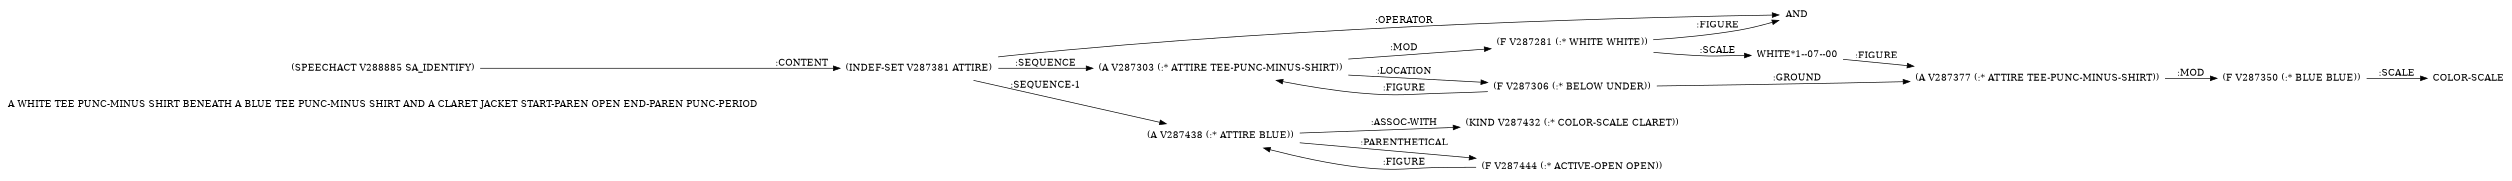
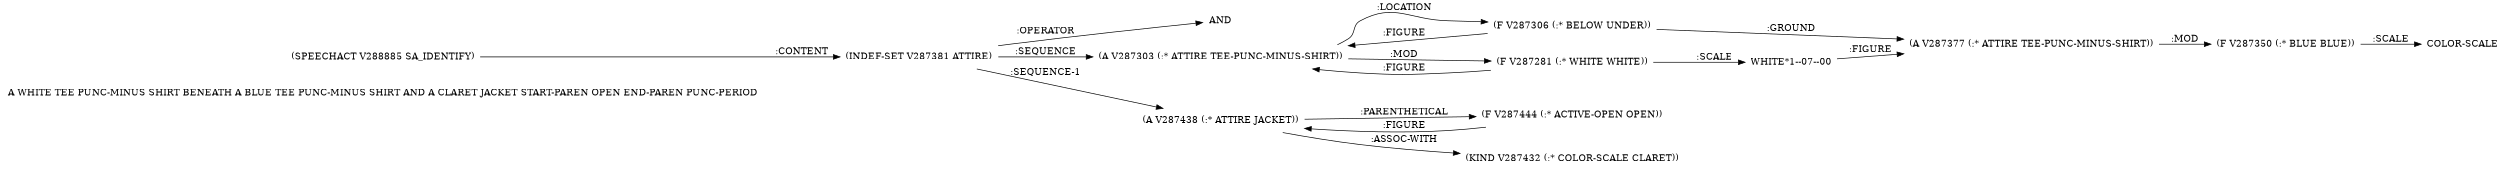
edge "(F V287281 (:* WHITE WHITE))" -> "AND": now "(F V287281 (:* WHITE WHITE))" -> "(A V287303 (:* ATTIRE TEE-PUNC-MINUS-SHIRT))"
node "(A V287438 (:* ATTIRE BLUE))": label "(A V287438 (:* ATTIRE BLUE))" -> "(A V287438 (:* ATTIRE JACKET))"
